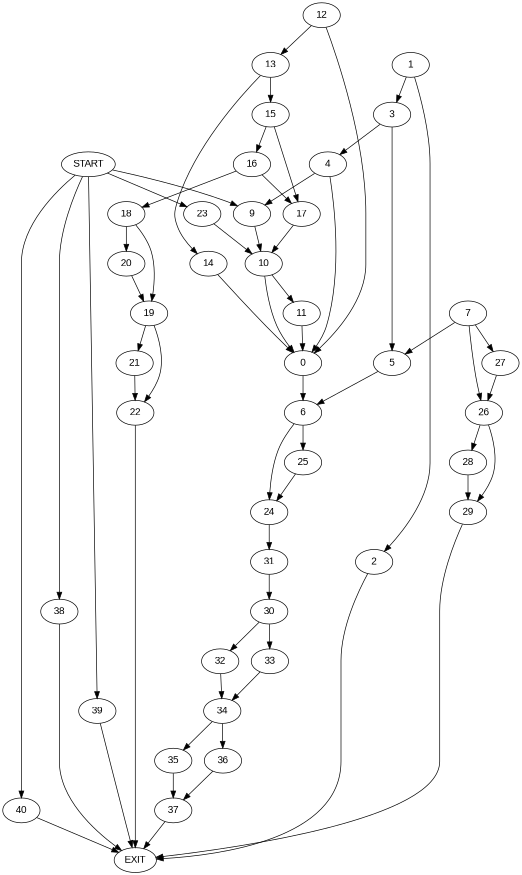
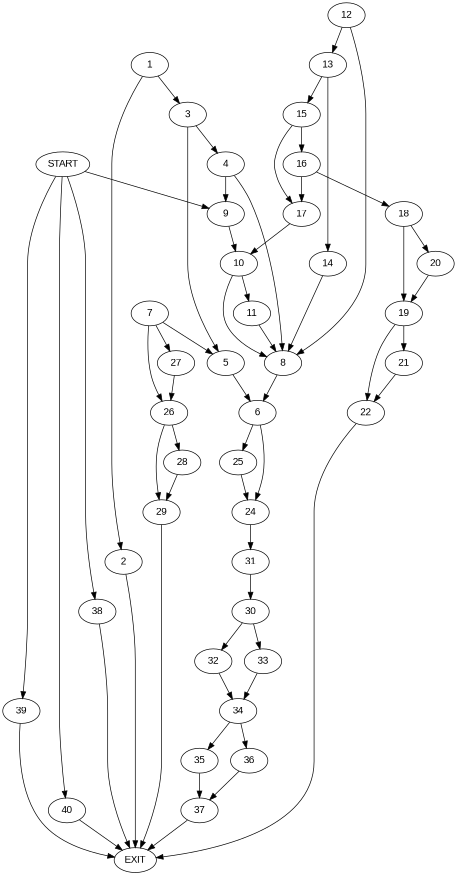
node "23": removed
node "0": label "0" -> "8"
